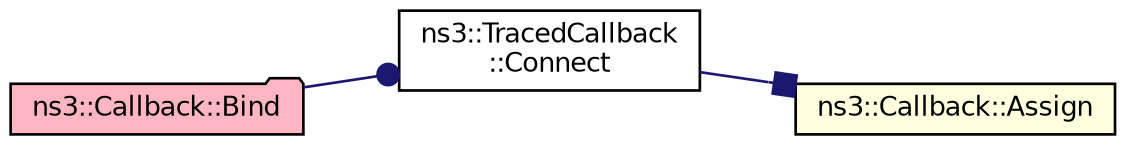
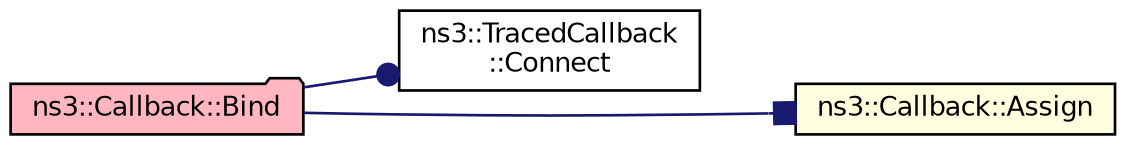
edge "ns3::TracedCallback ::Connect" -> "ns3::Callback::Assign": now "ns3::Callback::Bind" -> "ns3::Callback::Assign"
